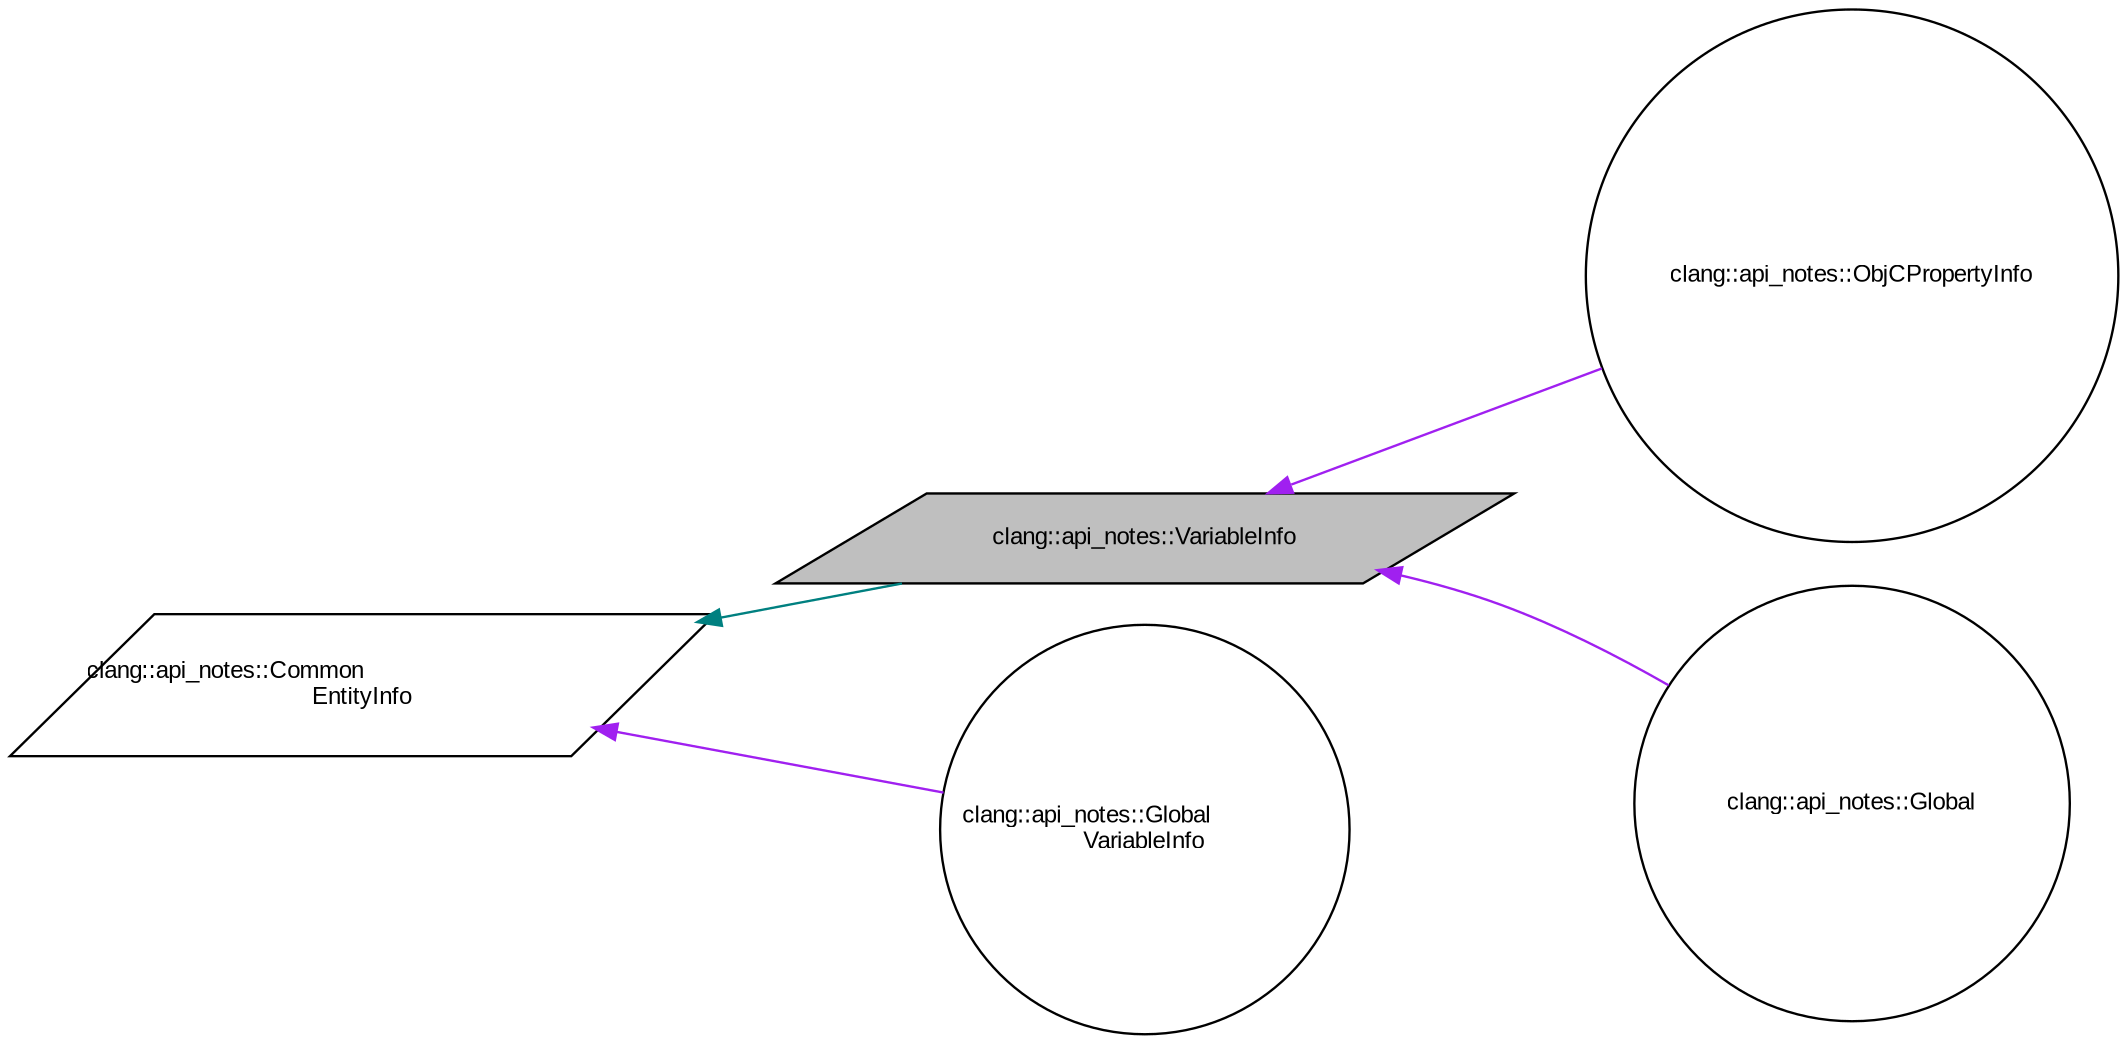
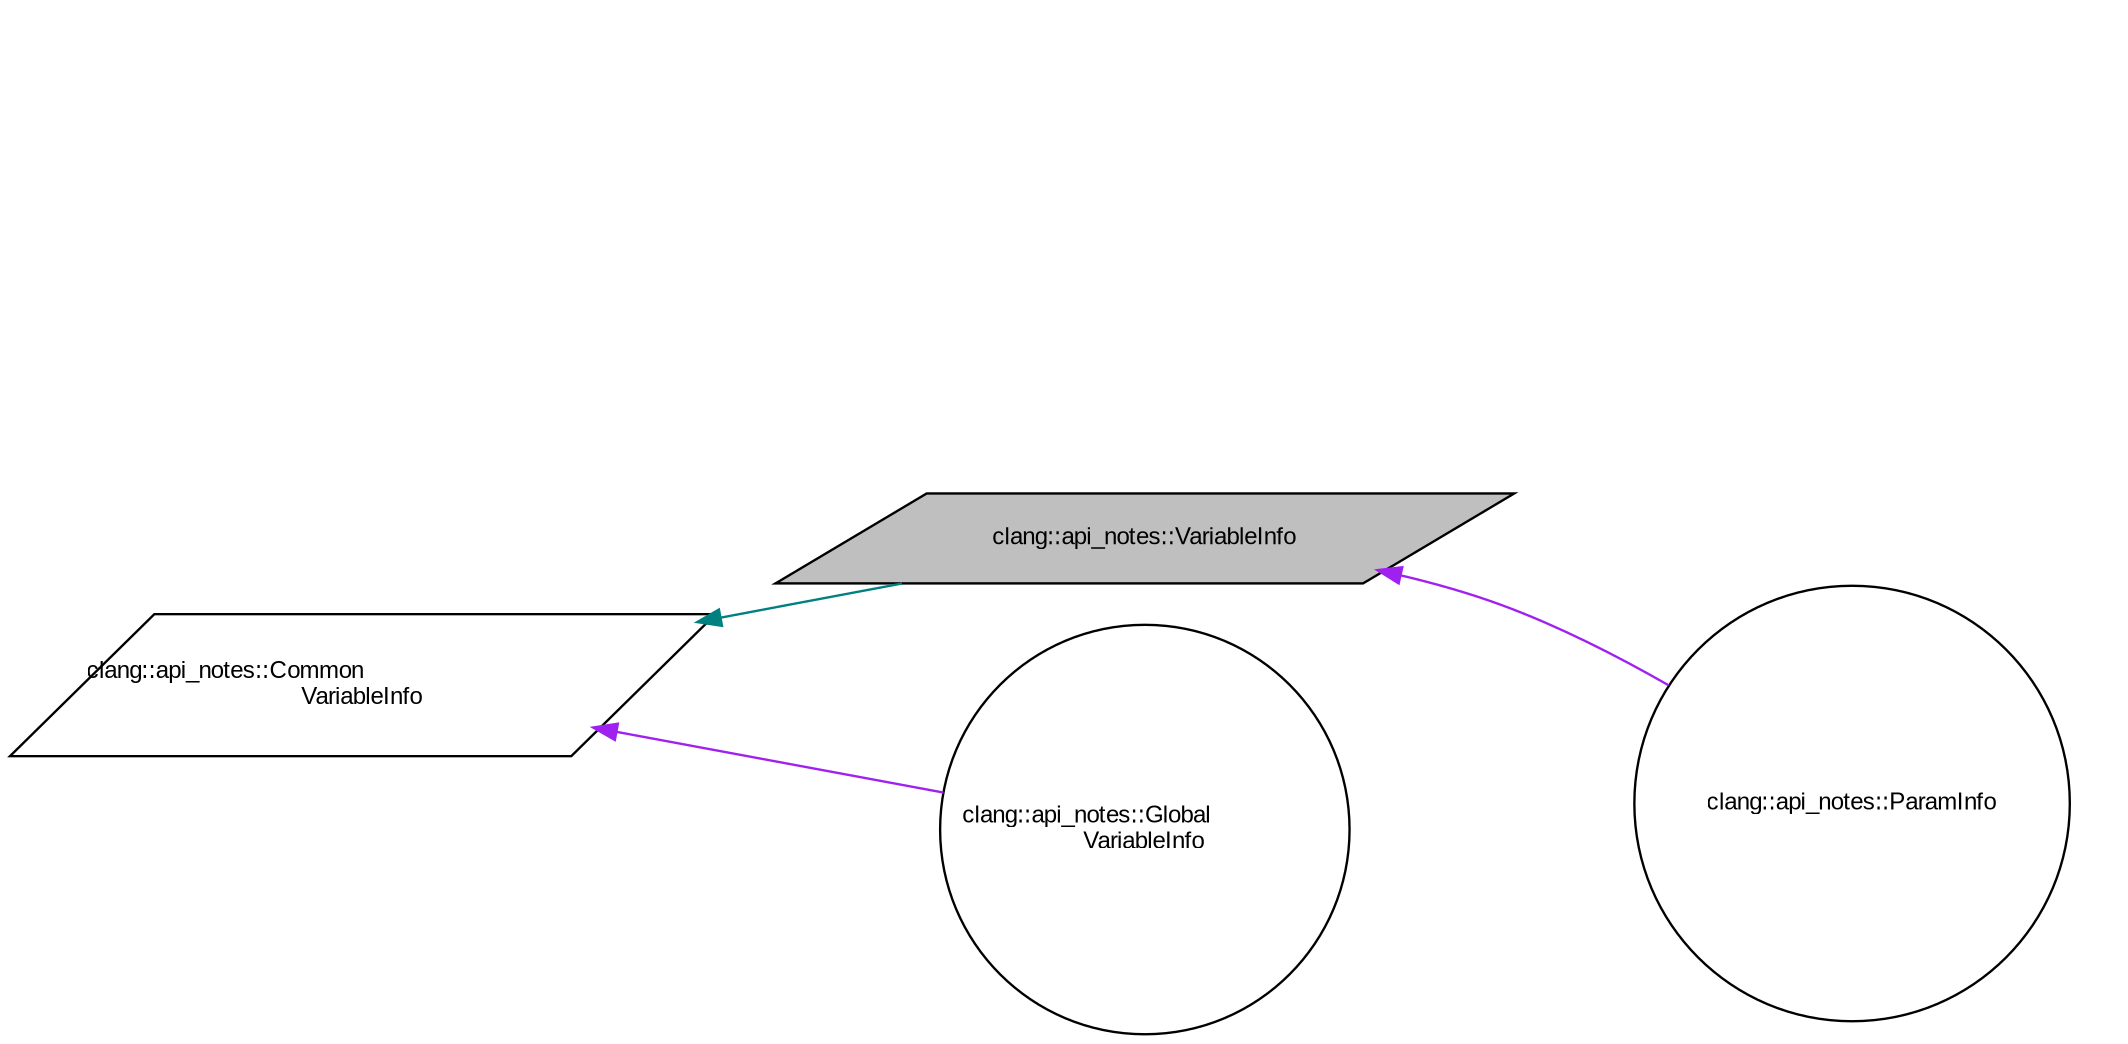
node "clang::api_notes::ObjCPropertyInfo": removed
node "clang::api_notes::Common EntityInfo": label "clang::api_notes::Common EntityInfo" -> "clang::api_notes::Common VariableInfo"
node "clang::api_notes::Global": label "clang::api_notes::Global" -> "clang::api_notes::ParamInfo"
